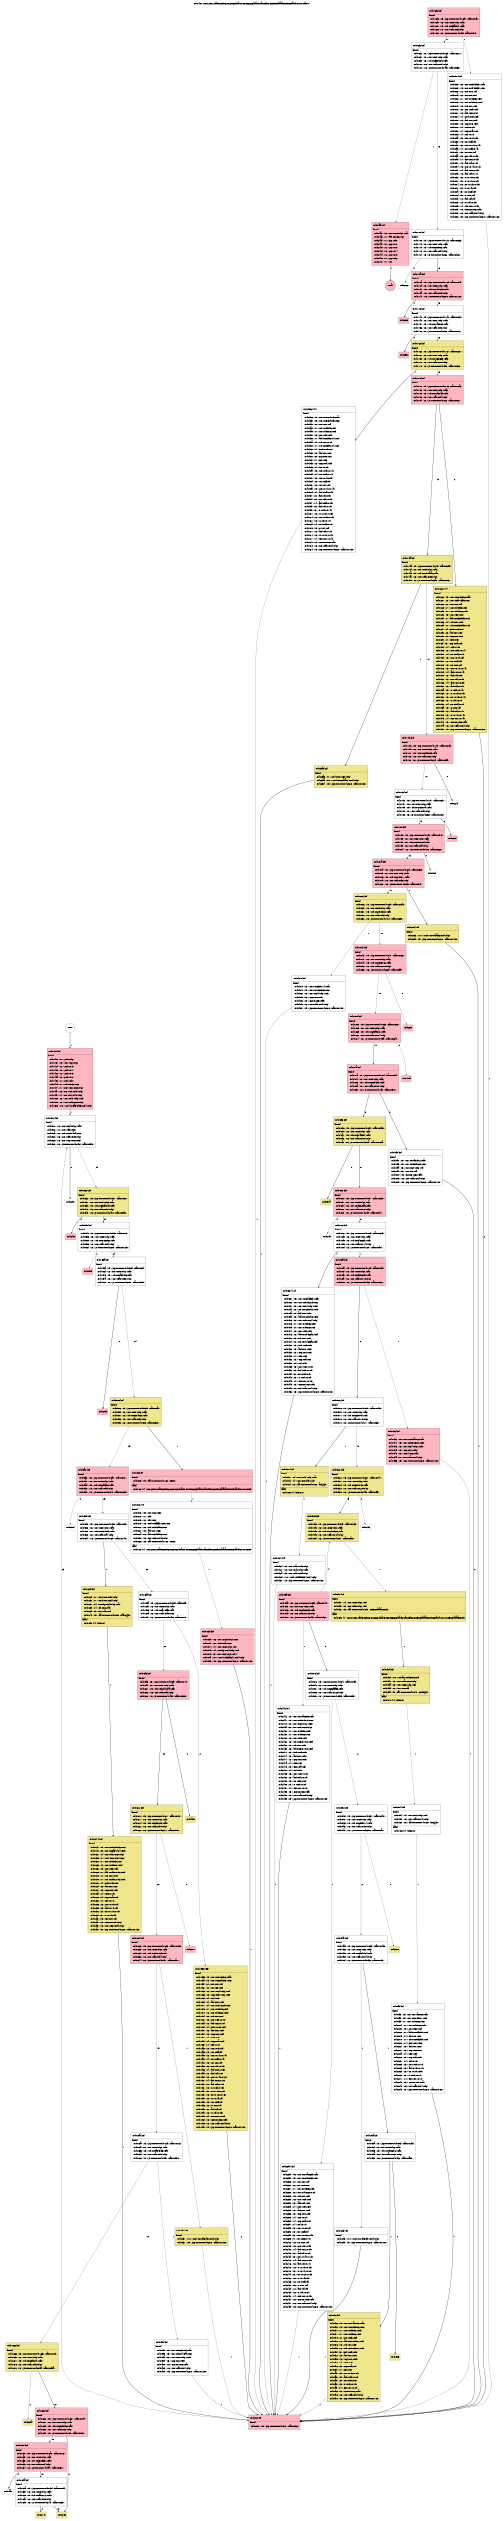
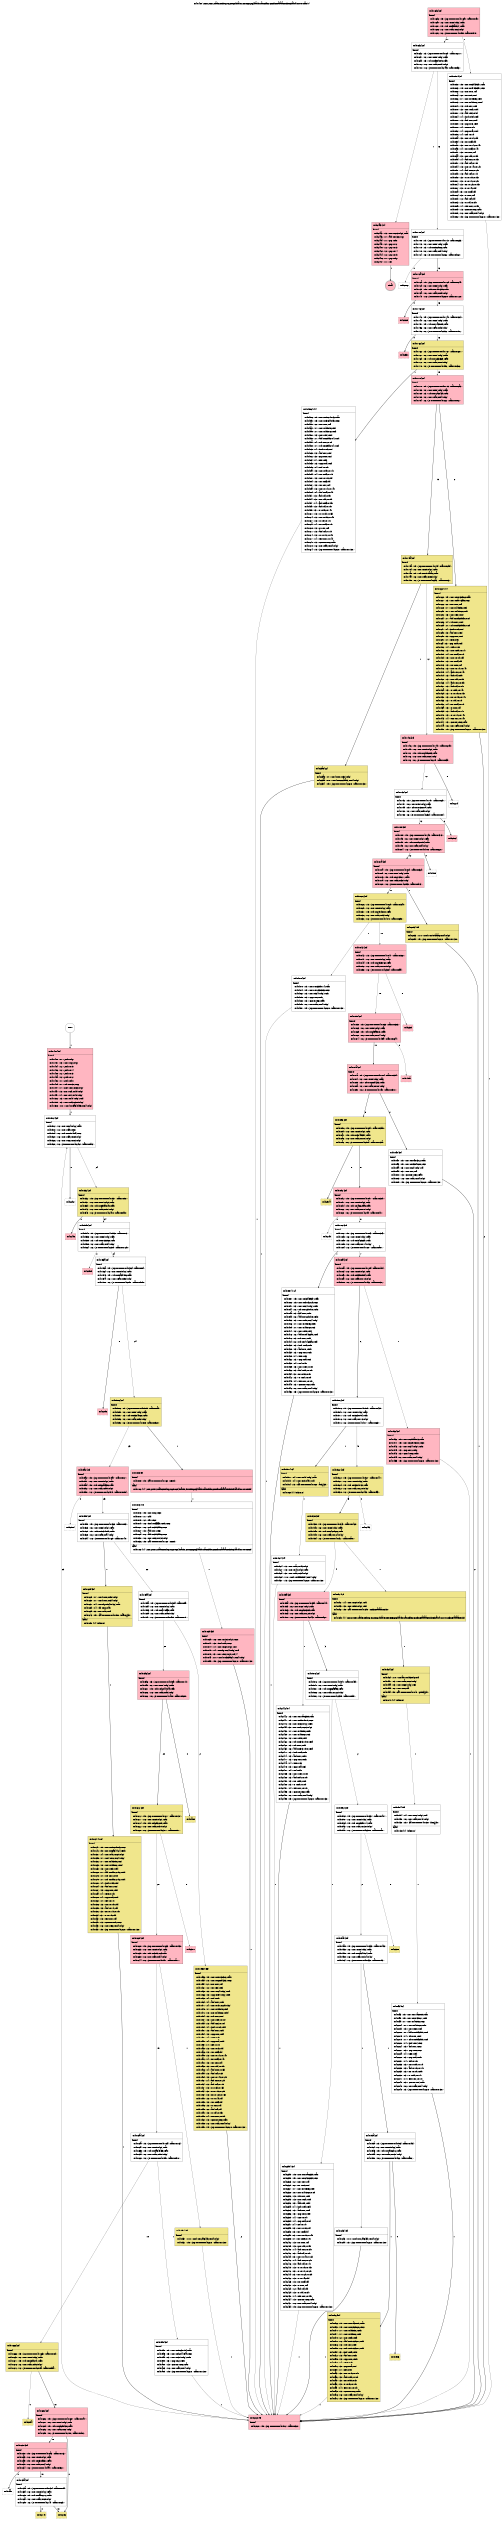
edge "0x40195a [28]" -> "0x40193e [28]": reversed
